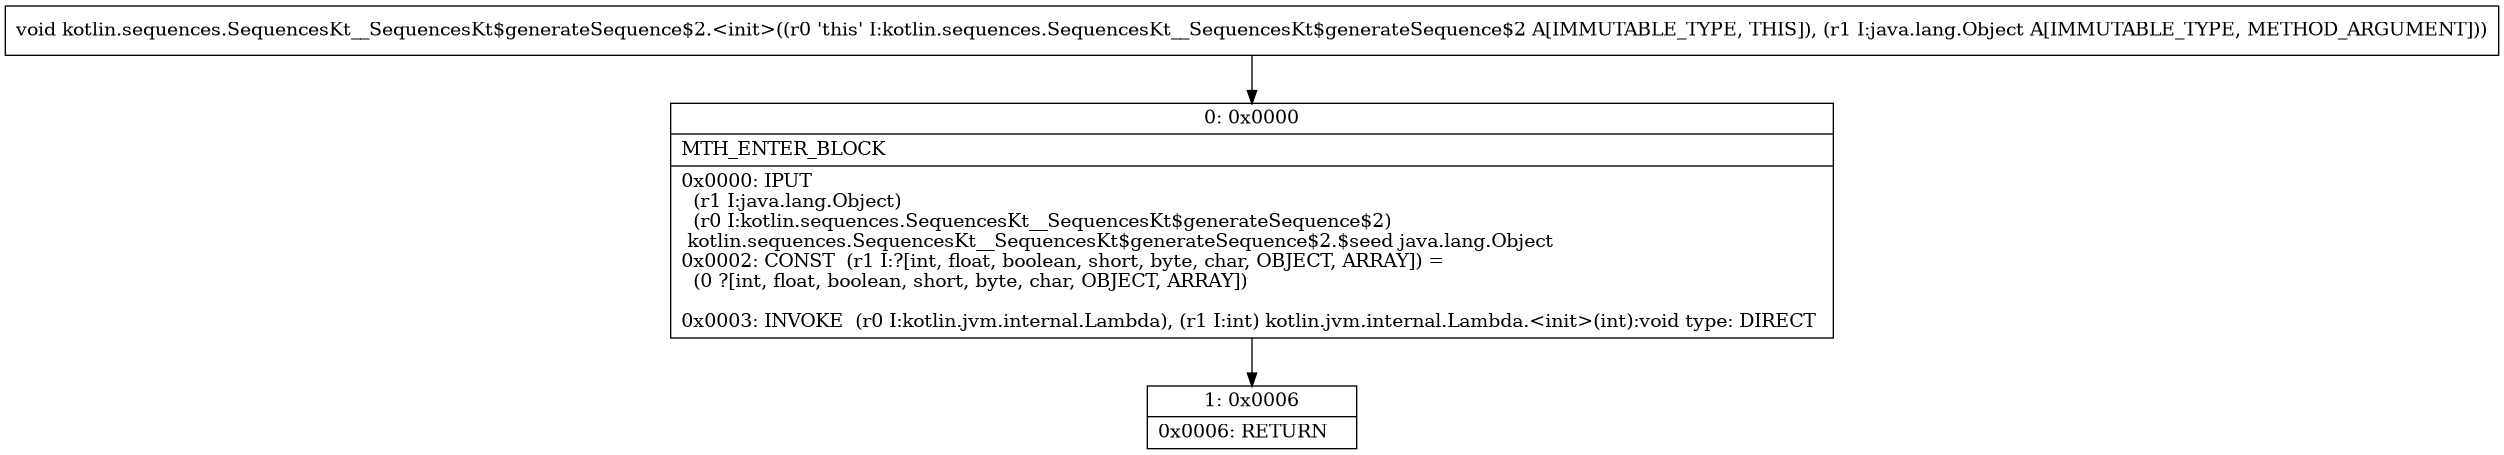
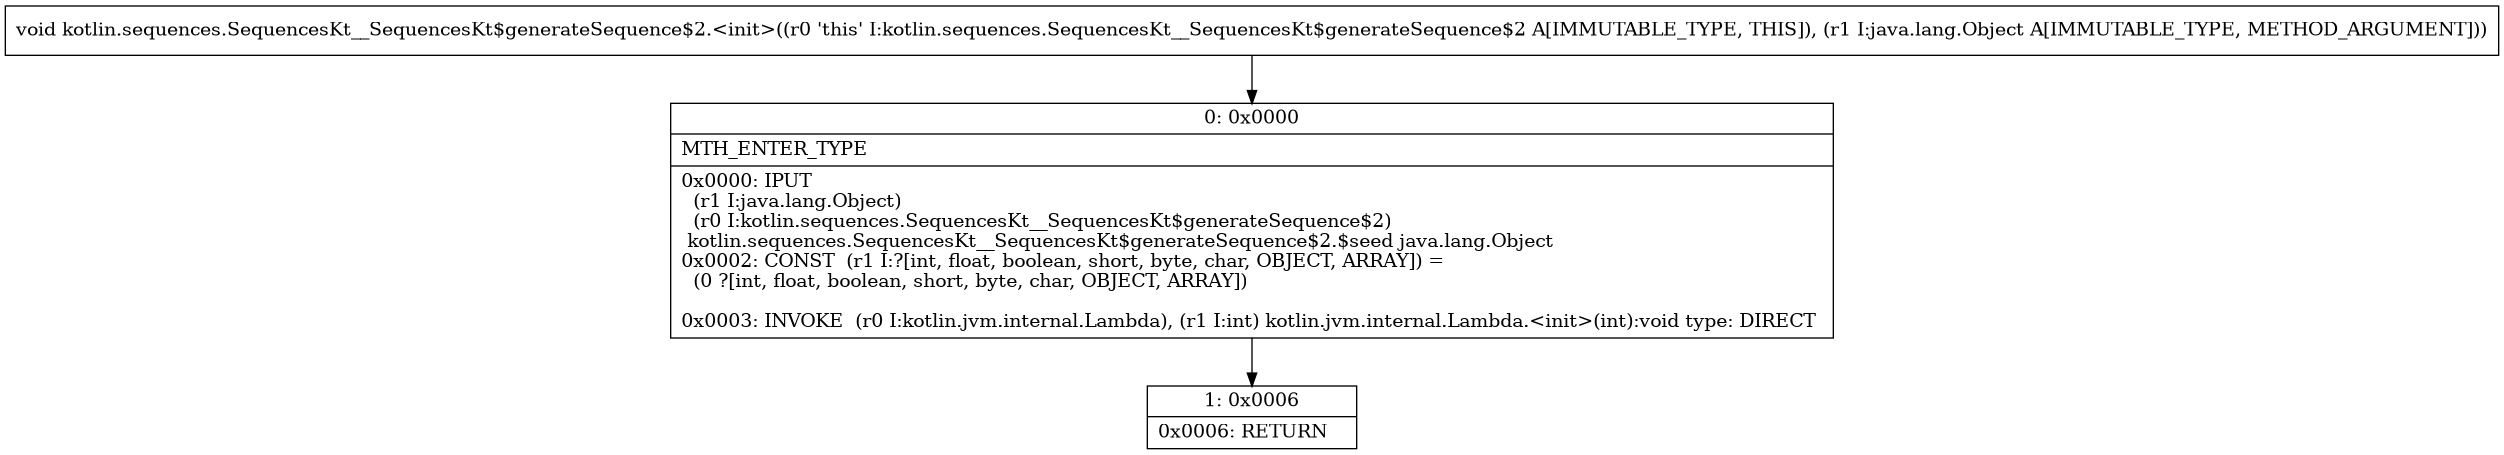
node "0: 0x0000": text "MTH_ENTER_BLOCK" -> "MTH_ENTER_TYPE"
